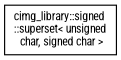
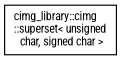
node "cimg_library::signed ::superset< unsigned char, signed char >": label "cimg_library::signed ::superset< unsigned char, signed char >" -> "cimg_library::cimg ::superset< unsigned char, signed char >"
